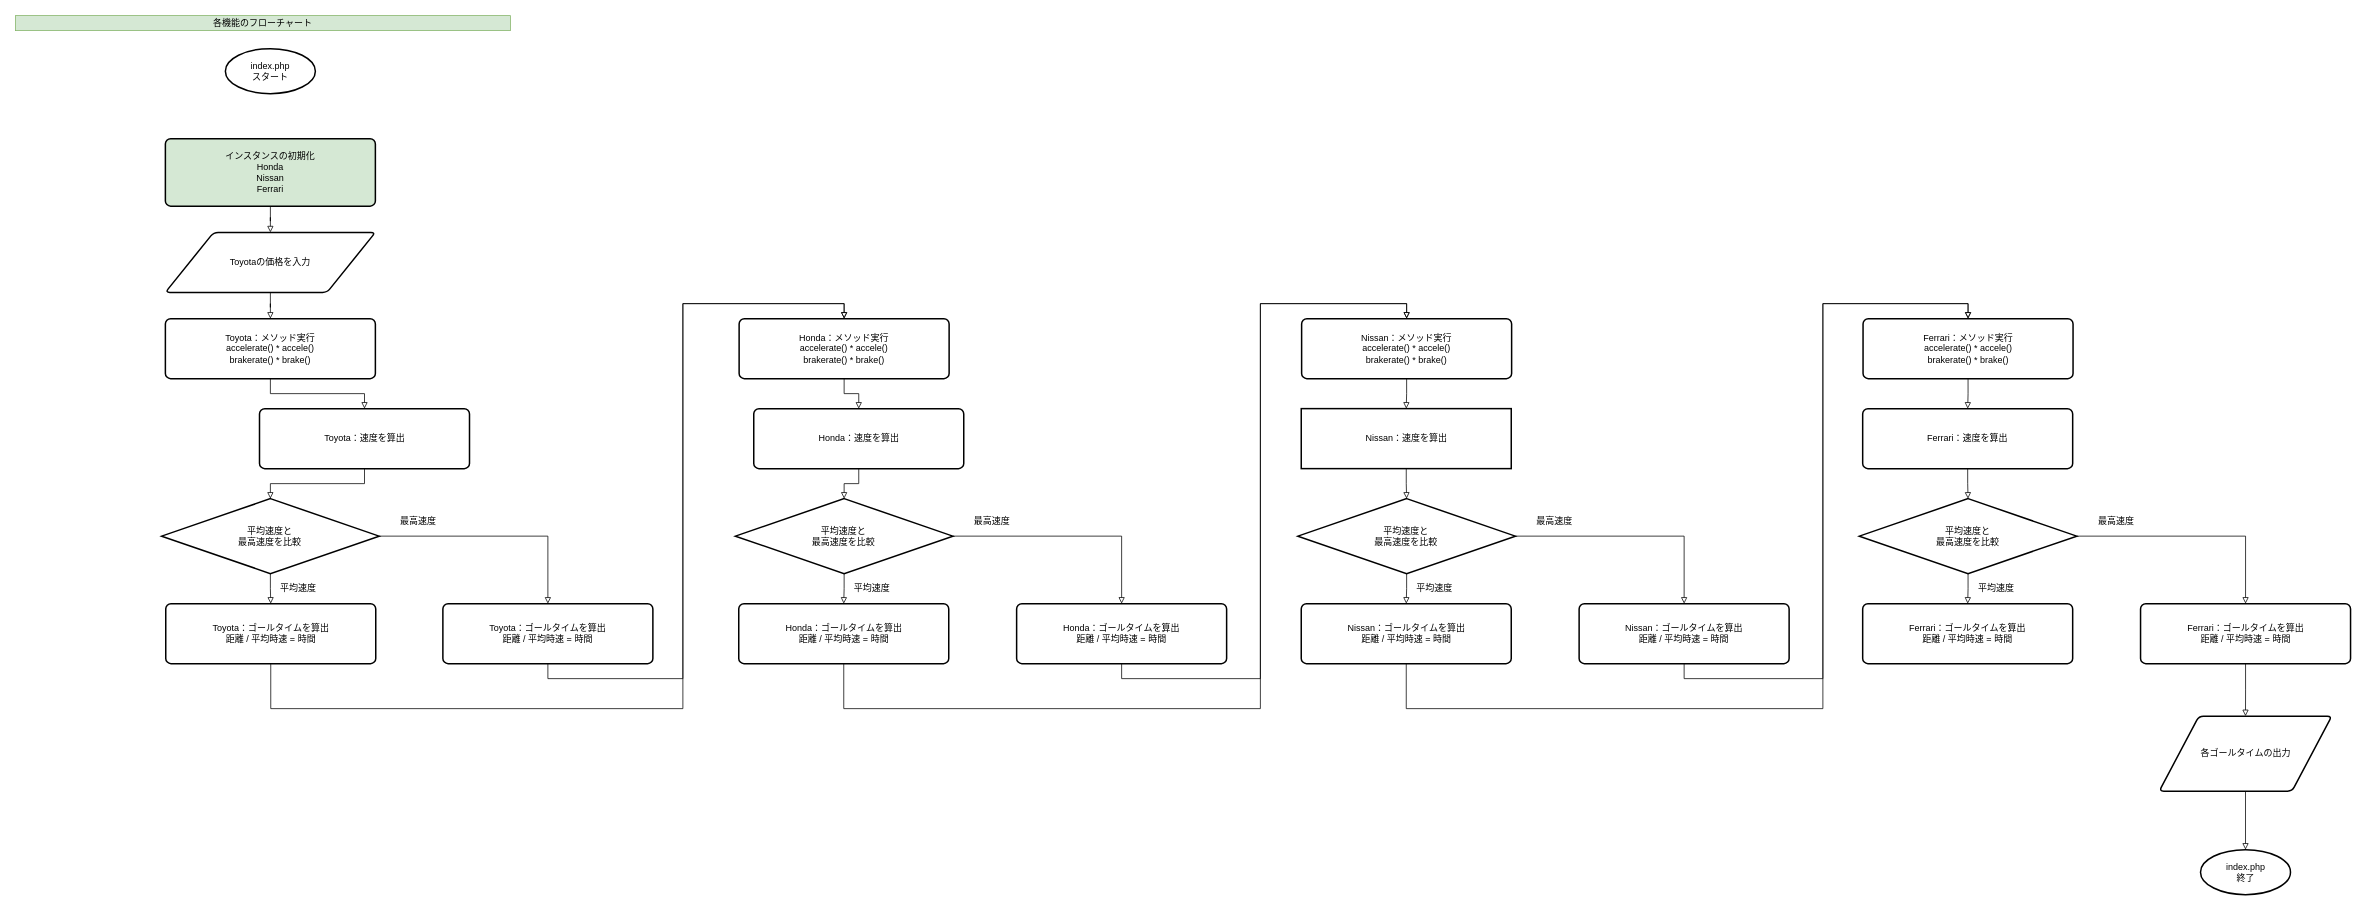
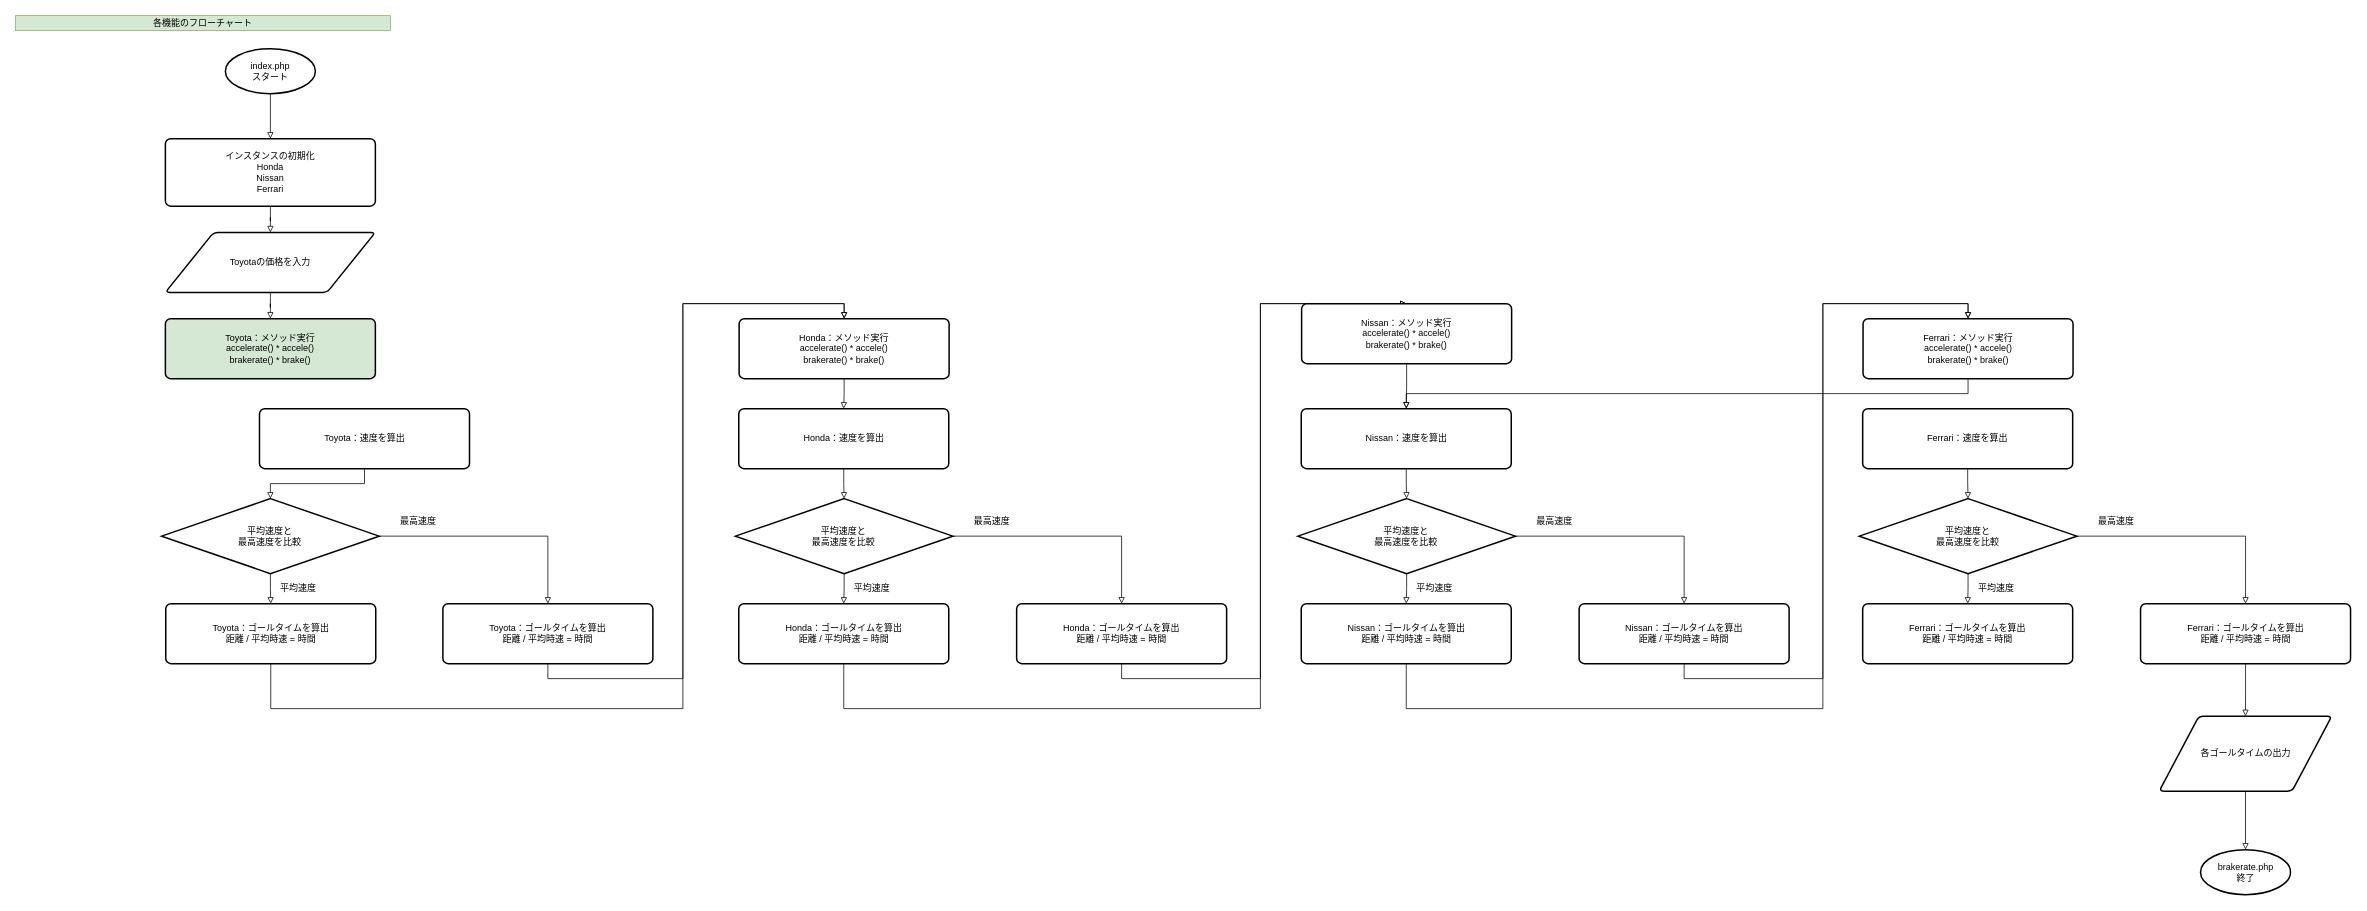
node "各機能のフローチャート": size 495x15 -> 375x15
edge "index.php スタート" -> "インスタンスの初期化 Honda Nissan Ferrari": added
node "インスタンスの初期化 Honda Nissan Ferrari": fillcolor #d5e8d4 -> #ffffff
node "Toyota：メソッド実行 accelerate() * accele() brakerate() * brake()": fillcolor #ffffff -> #d5e8d4
node "Nissan：メソッド実行 accelerate() * accele() brakerate() * brake()": moved (1407, 348) -> (1407, 333)
edge "Toyota：メソッド実行 accelerate() * accele() brakerate() * brake()" -> "Toyota：速度を算出": removed
edge "Ferrari：メソッド実行 accelerate() * accele() brakerate() * brake()" -> "Ferrari：速度を算出": now "Ferrari：メソッド実行 accelerate() * accele() brakerate() * brake()" -> "Nissan：速度を算出"
node "Honda：速度を算出": moved (859, 438) -> (844, 438)
node "Nissan：速度を算出": shape rectangle -> rounded rectangle
node "index.php 終了": label "index.php 終了" -> "brakerate.php 終了"
